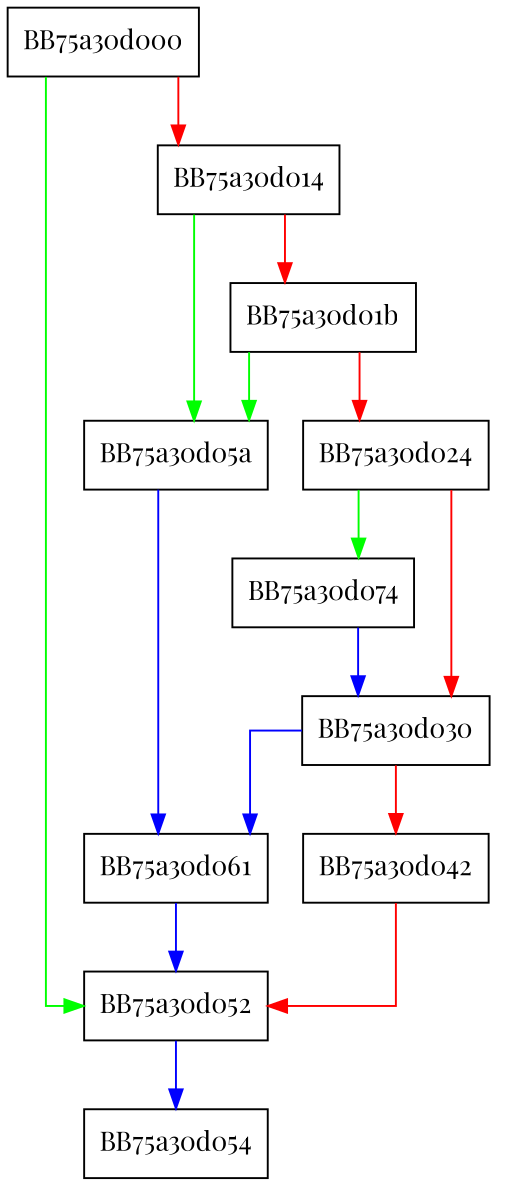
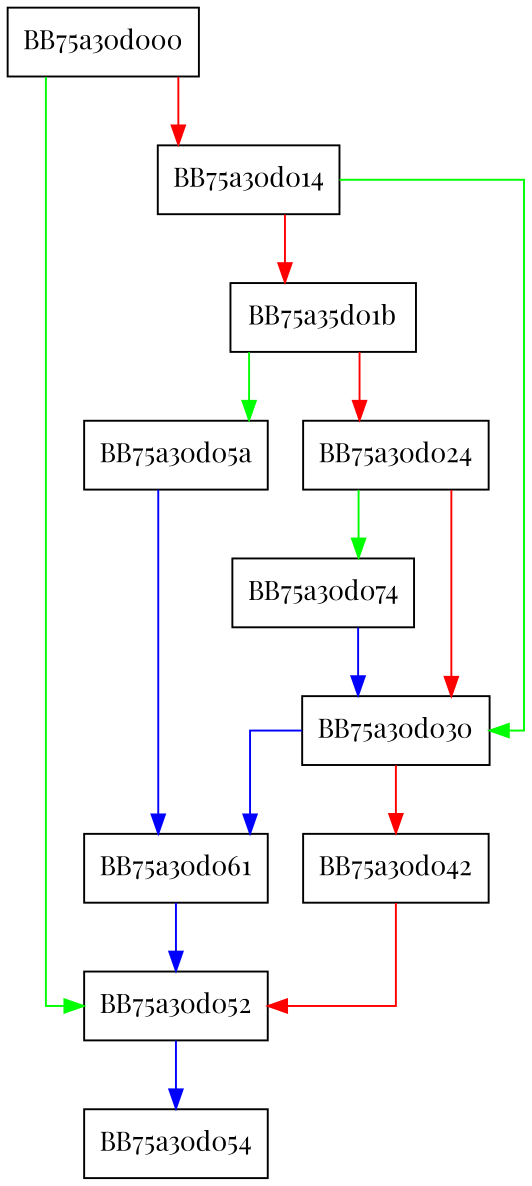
edge "BB75a30d014" -> "BB75a30d05a": now "BB75a30d014" -> "BB75a30d030"
node "BB75a30d01b": label "BB75a30d01b" -> "BB75a35d01b"
